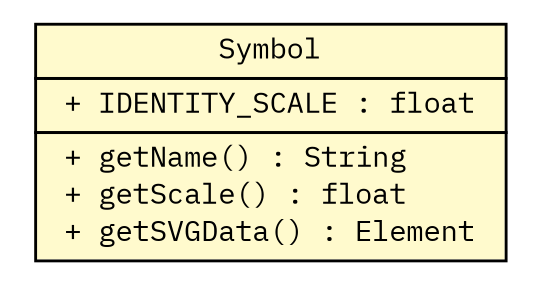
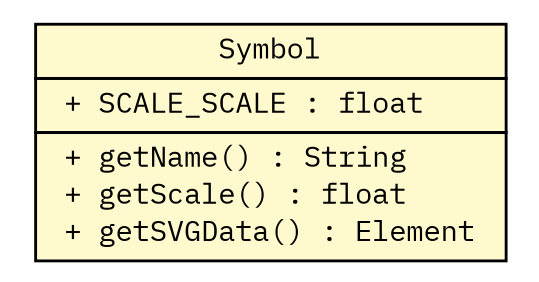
node "Symbol": text "+ IDENTITY_SCALE : float" -> "+ SCALE_SCALE : float"
